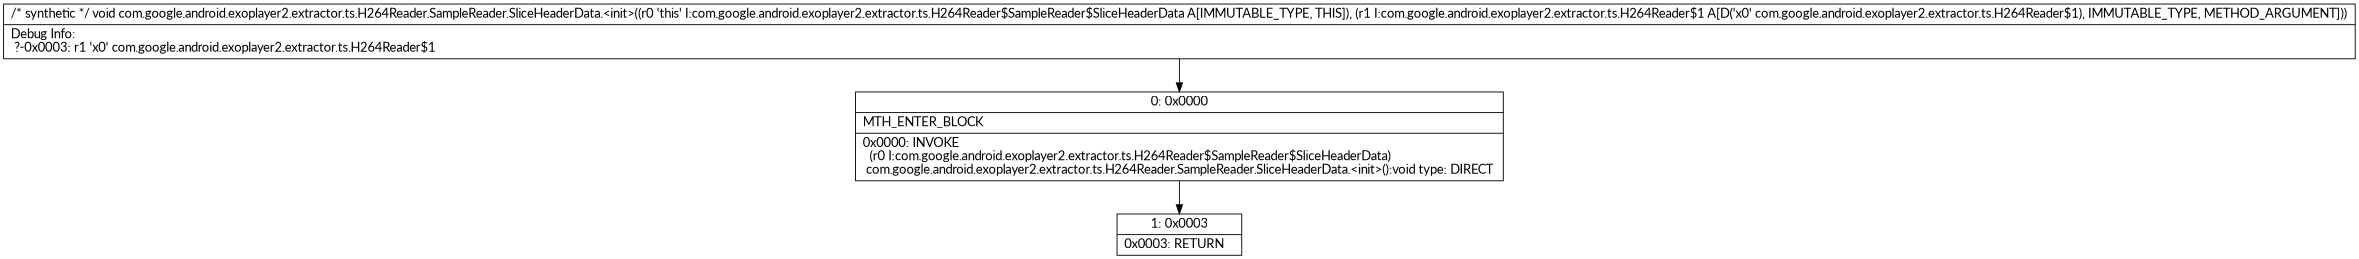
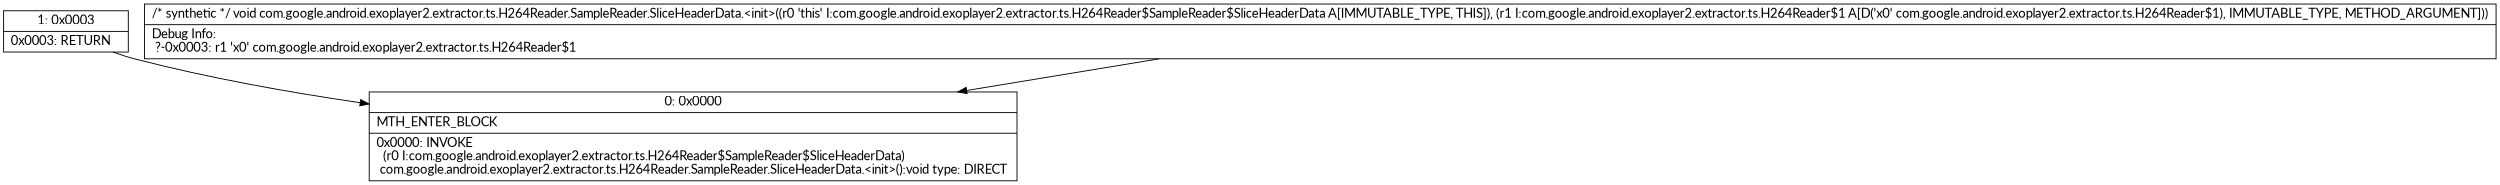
edge "0: 0x0000" -> "1: 0x0003": reversed
